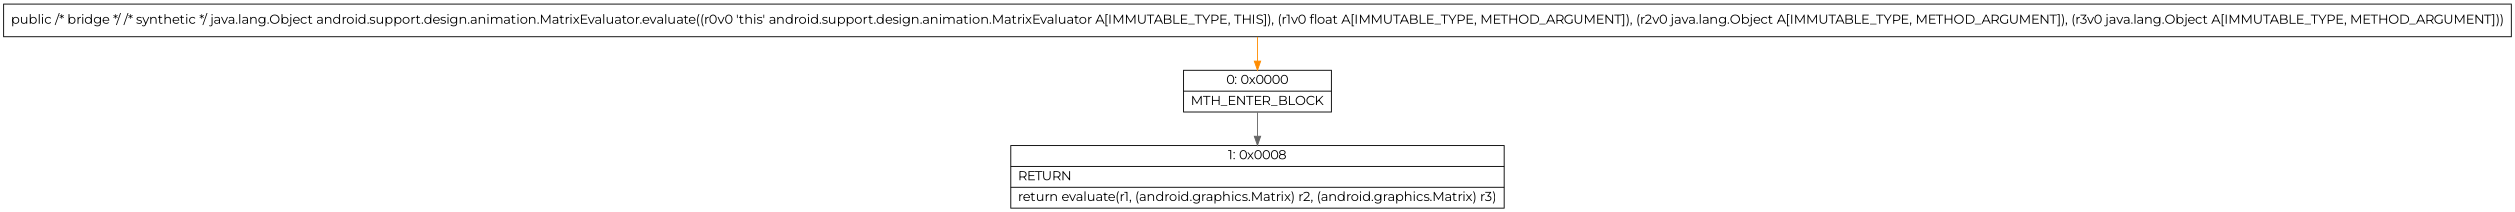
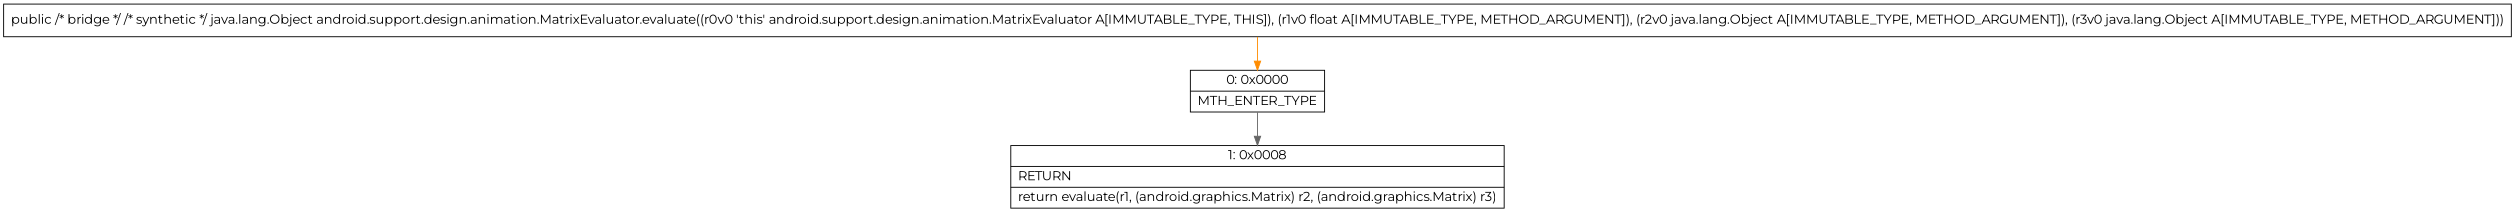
node "0: 0x0000": text "MTH_ENTER_BLOCK" -> "MTH_ENTER_TYPE"
